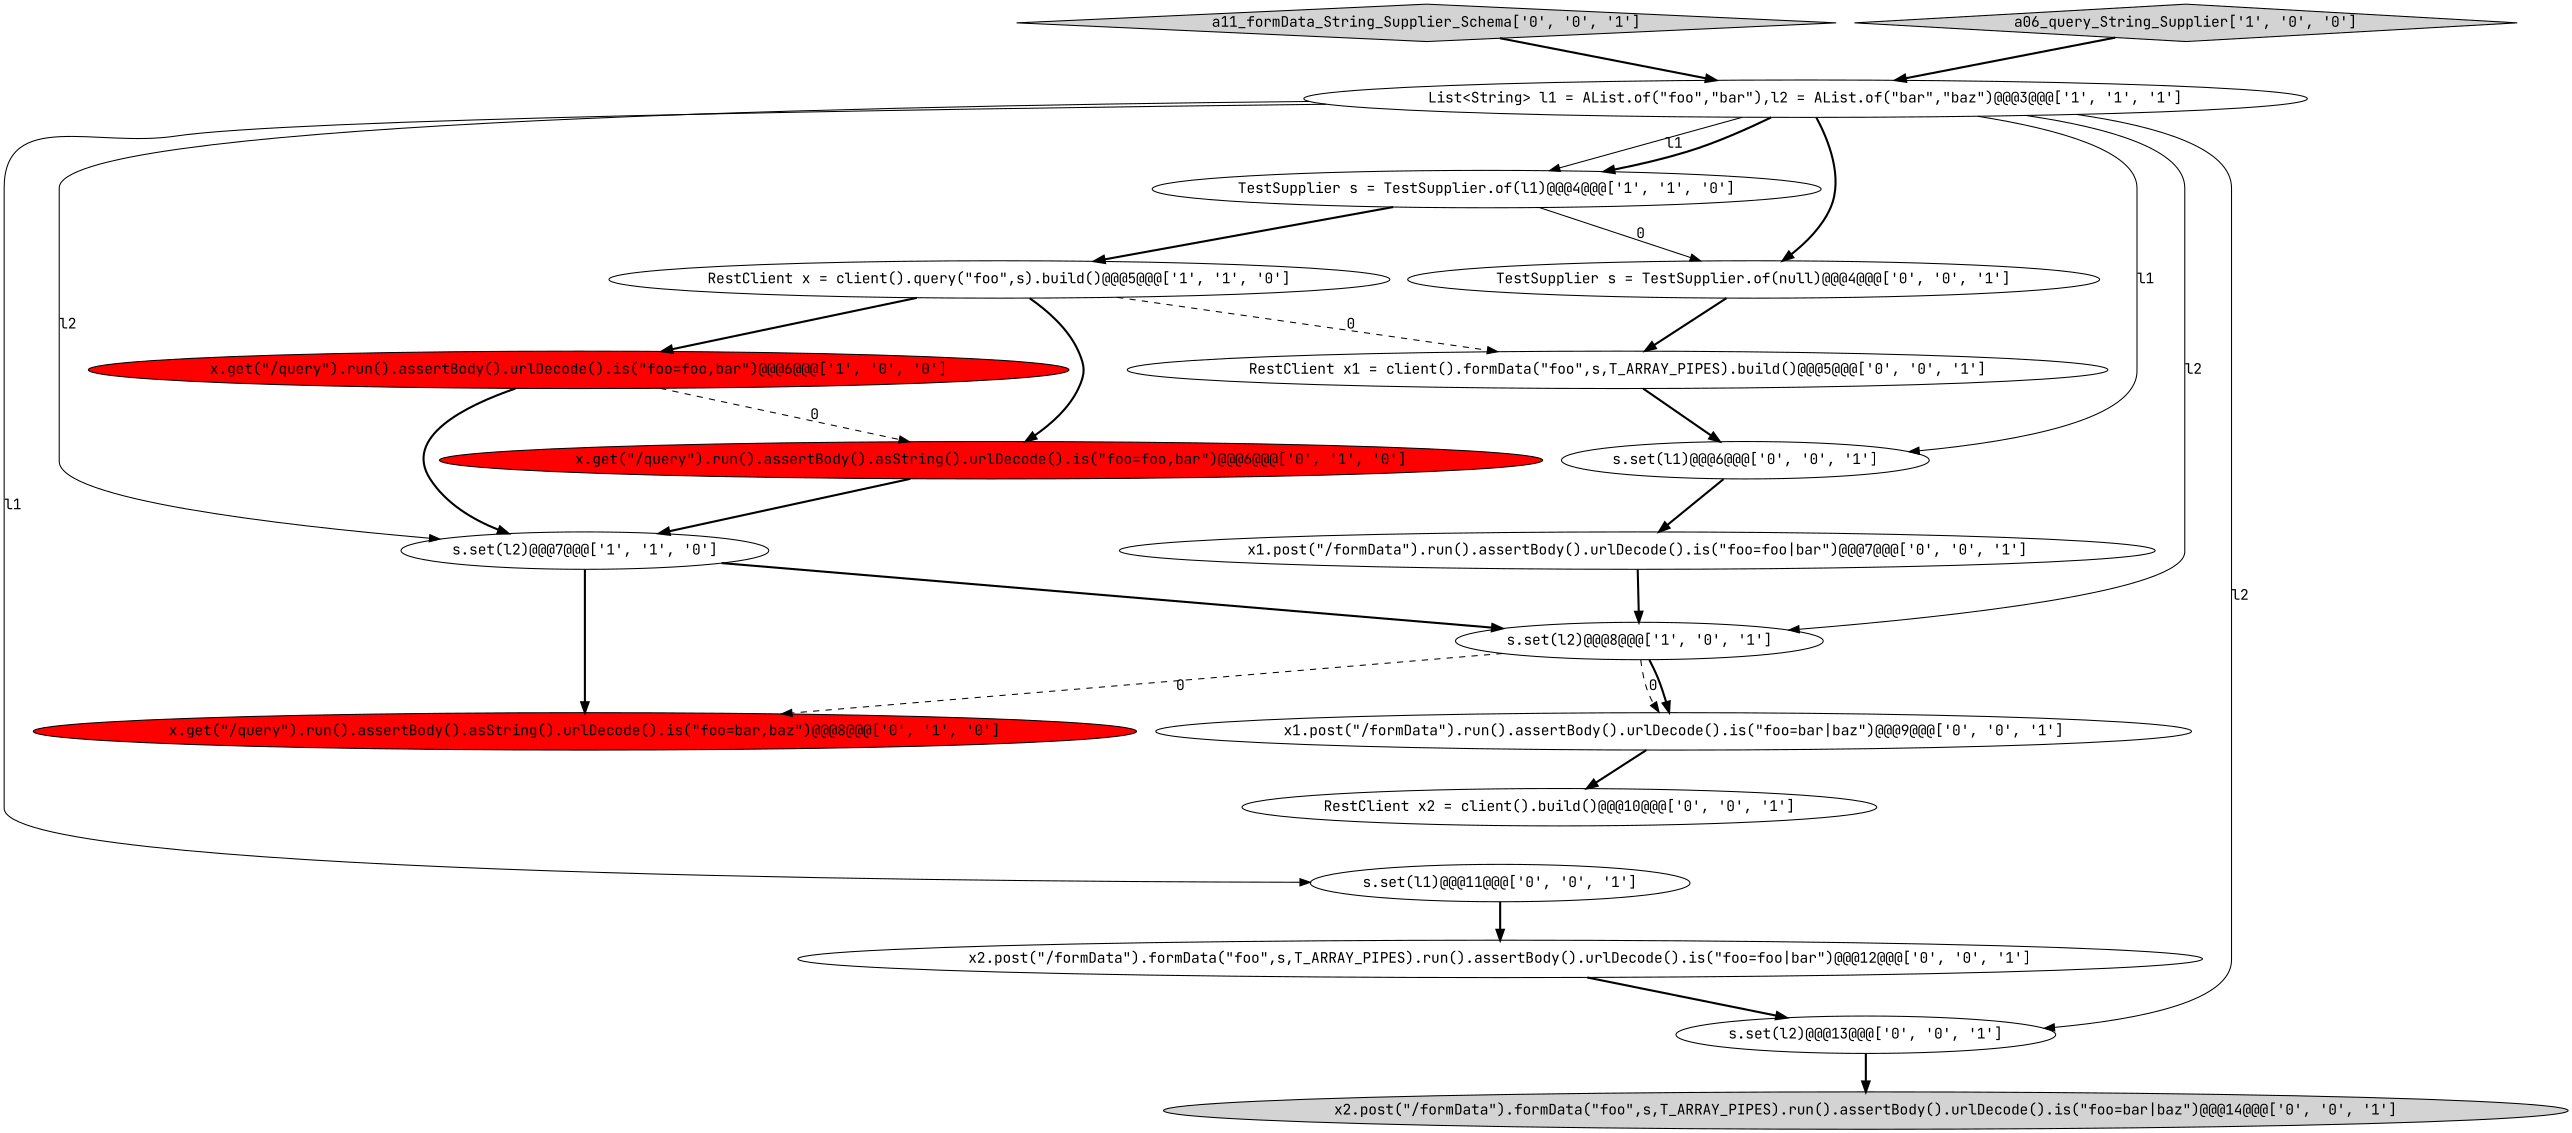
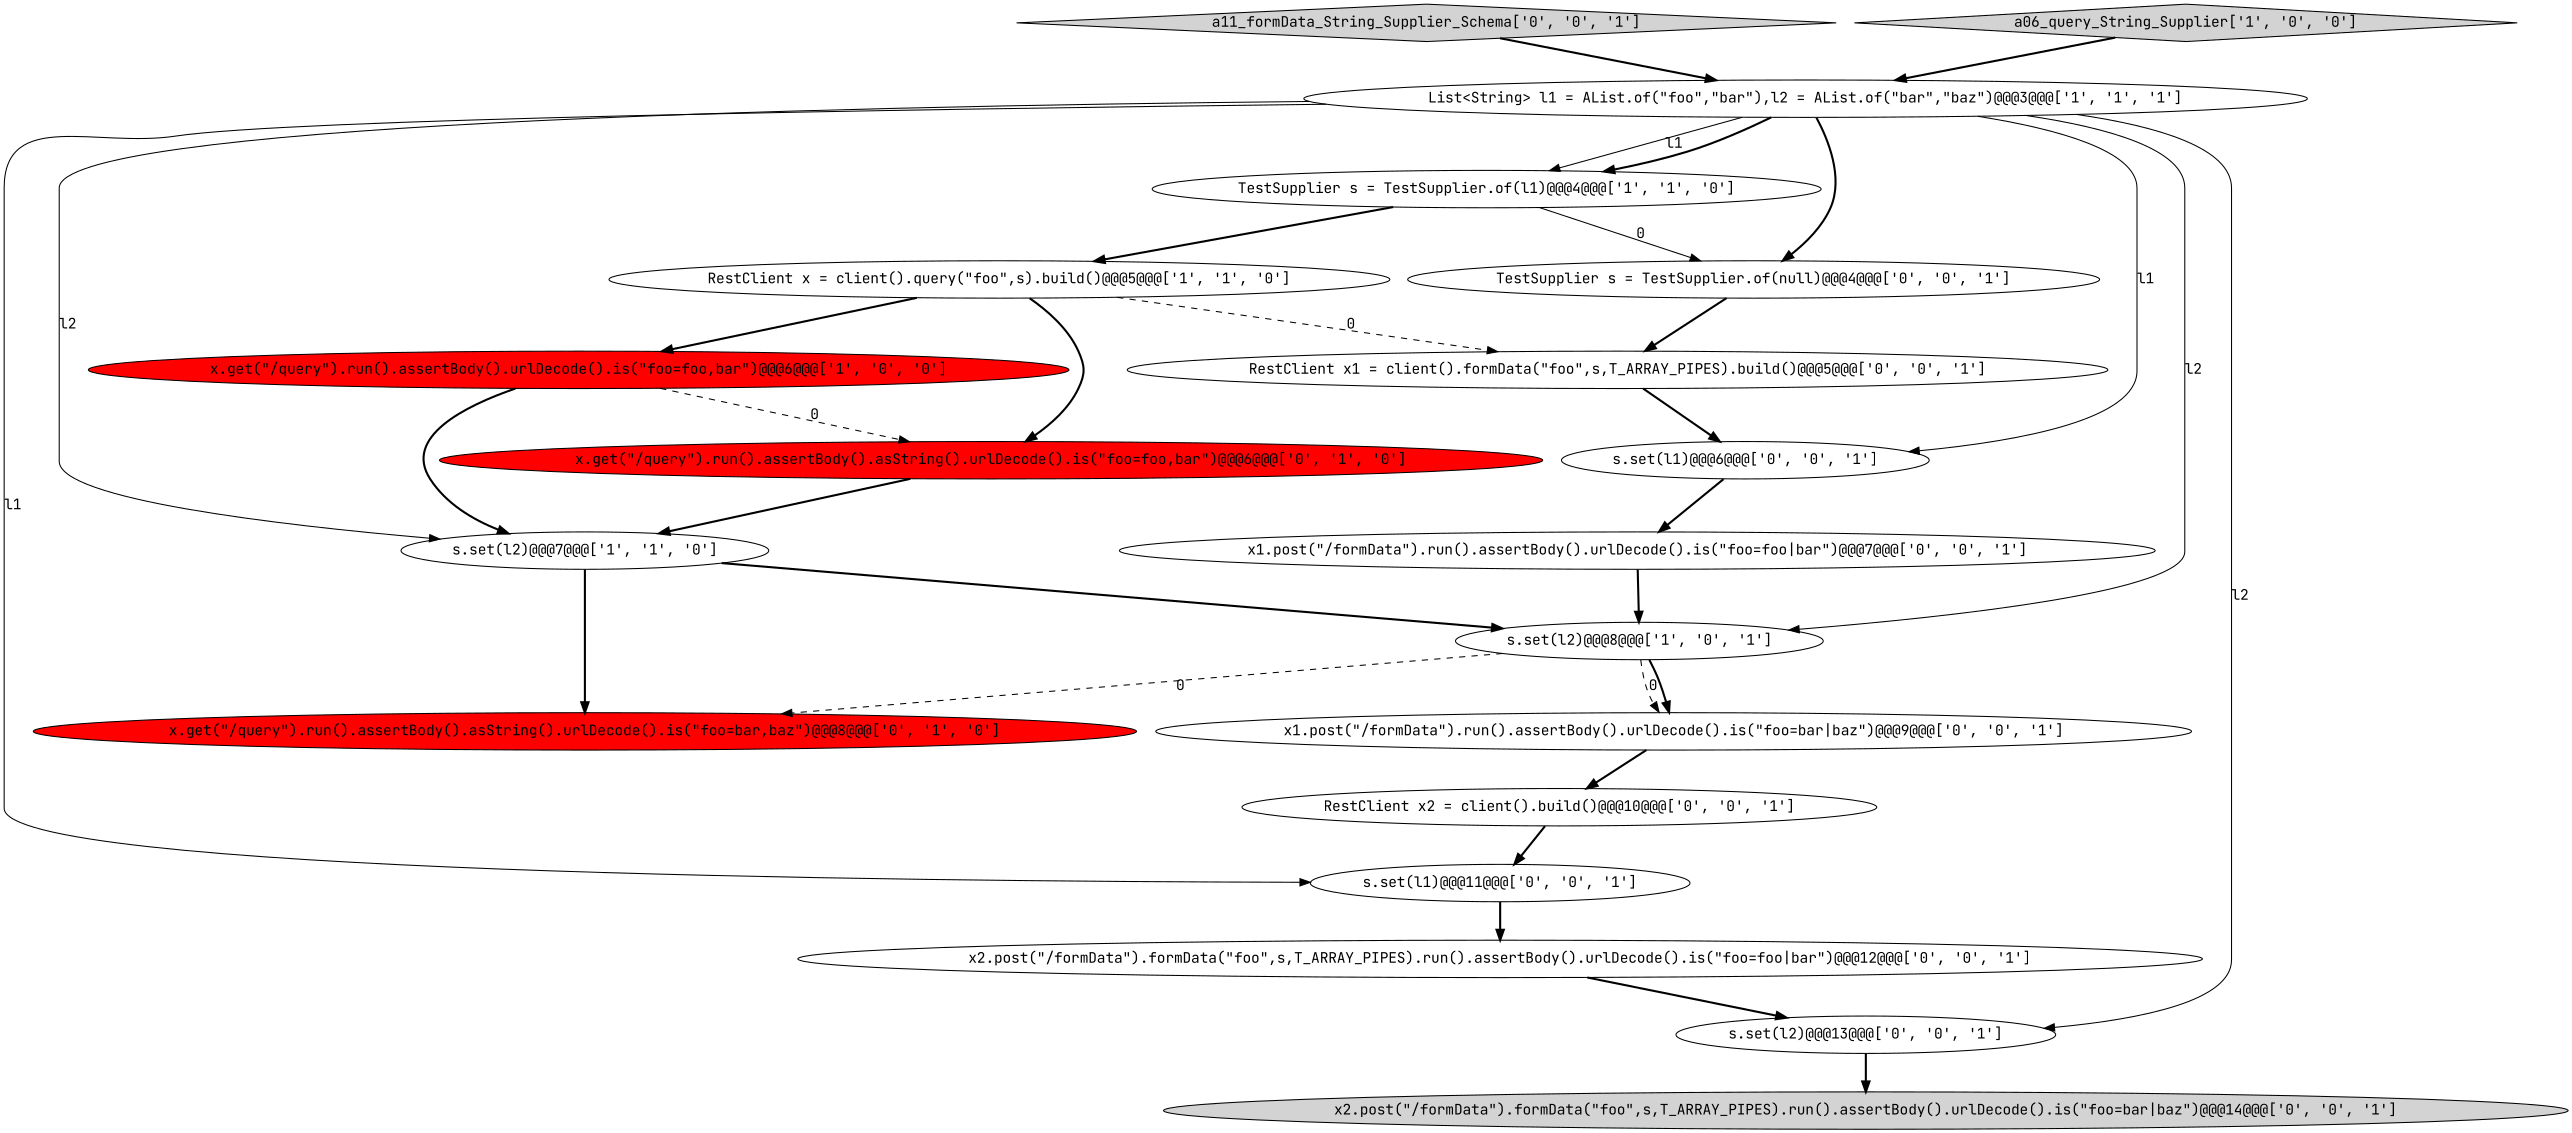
edge "RestClient x2 = client().build()@@@10@@@['0', '0', '1']" -> "s.set(l1)@@@11@@@['0', '0', '1']": added
